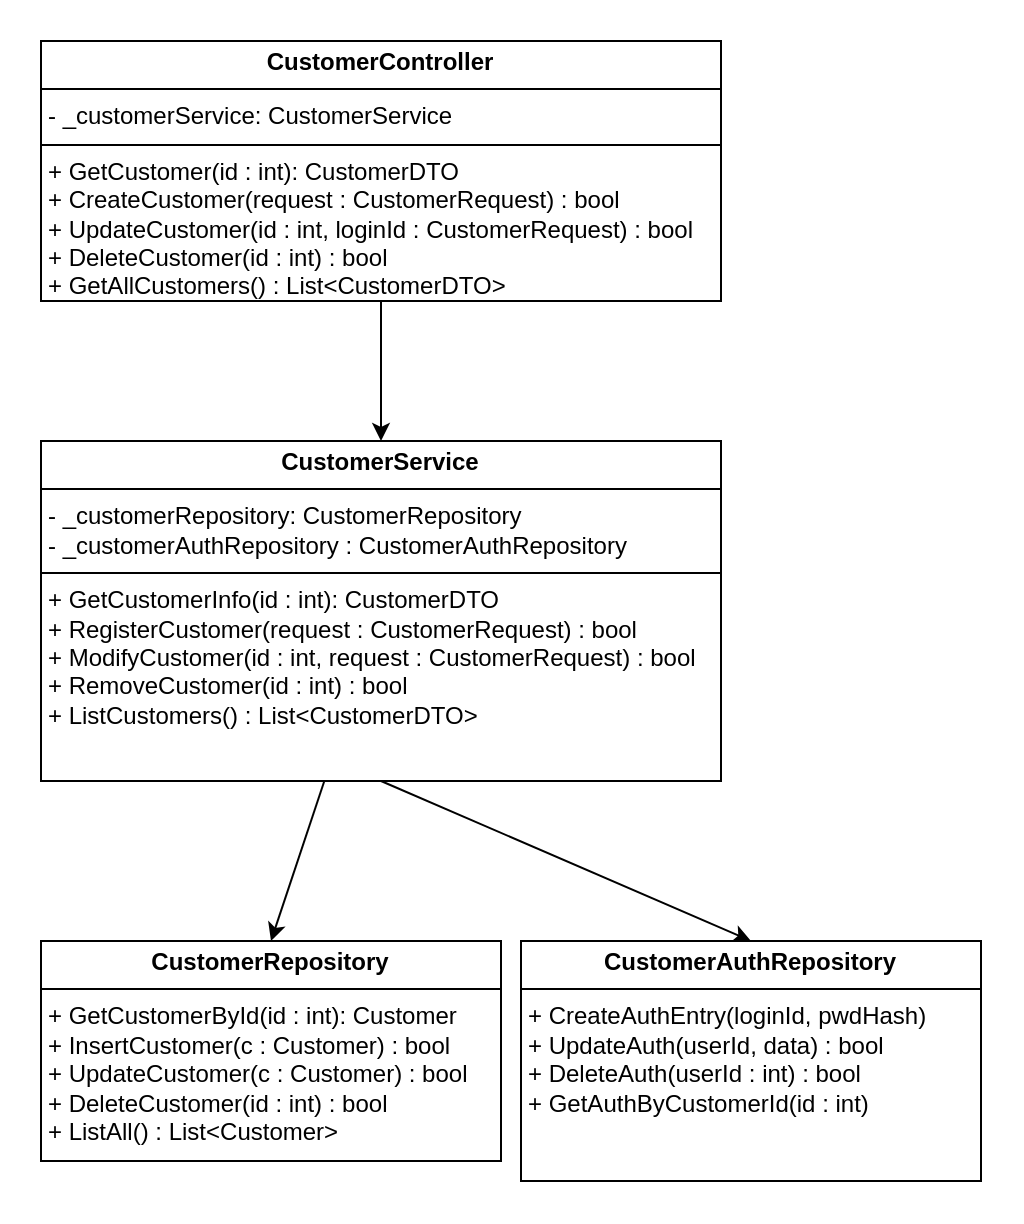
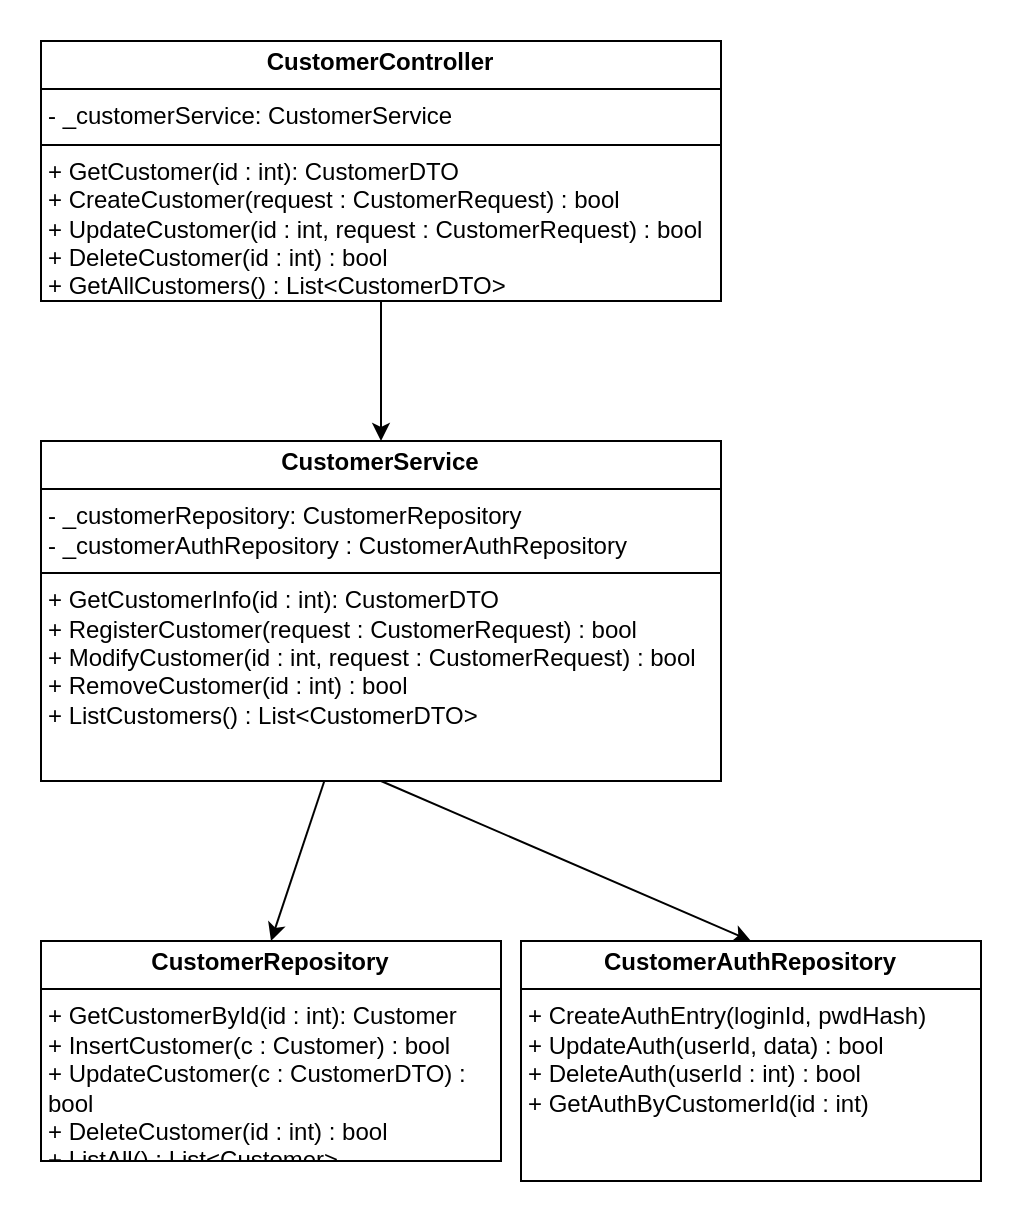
node "CustomerController - _customerService: CustomerService + GetCustomer(id : int): CustomerDTO + CreateCustomer(request : CustomerRequest) : bool + UpdateCustomer(id : int, loginId : CustomerRequest) : bool + DeleteCustomer(id : int) : bool + GetAllCustomers() : List<CustomerDTO>": label "CustomerController - _customerService: CustomerService + GetCustomer(id : int): CustomerDTO + CreateCustomer(request : CustomerRequest) : bool + UpdateCustomer(id : int, loginId : CustomerRequest) : bool + DeleteCustomer(id : int) : bool + GetAllCustomers() : List<CustomerDTO>" -> "CustomerController - _customerService: CustomerService + GetCustomer(id : int): CustomerDTO + CreateCustomer(request : CustomerRequest) : bool + UpdateCustomer(id : int, request : CustomerRequest) : bool + DeleteCustomer(id : int) : bool + GetAllCustomers() : List<CustomerDTO>"
node "CustomerRepository + GetCustomerById(id : int): Customer + InsertCustomer(c : Customer) : bool + UpdateCustomer(c : Customer) : bool + DeleteCustomer(id : int) : bool + ListAll() : List<Customer>": label "CustomerRepository + GetCustomerById(id : int): Customer + InsertCustomer(c : Customer) : bool + UpdateCustomer(c : Customer) : bool + DeleteCustomer(id : int) : bool + ListAll() : List<Customer>" -> "CustomerRepository + GetCustomerById(id : int): Customer + InsertCustomer(c : Customer) : bool + UpdateCustomer(c : CustomerDTO) : bool + DeleteCustomer(id : int) : bool + ListAll() : List<Customer>"
